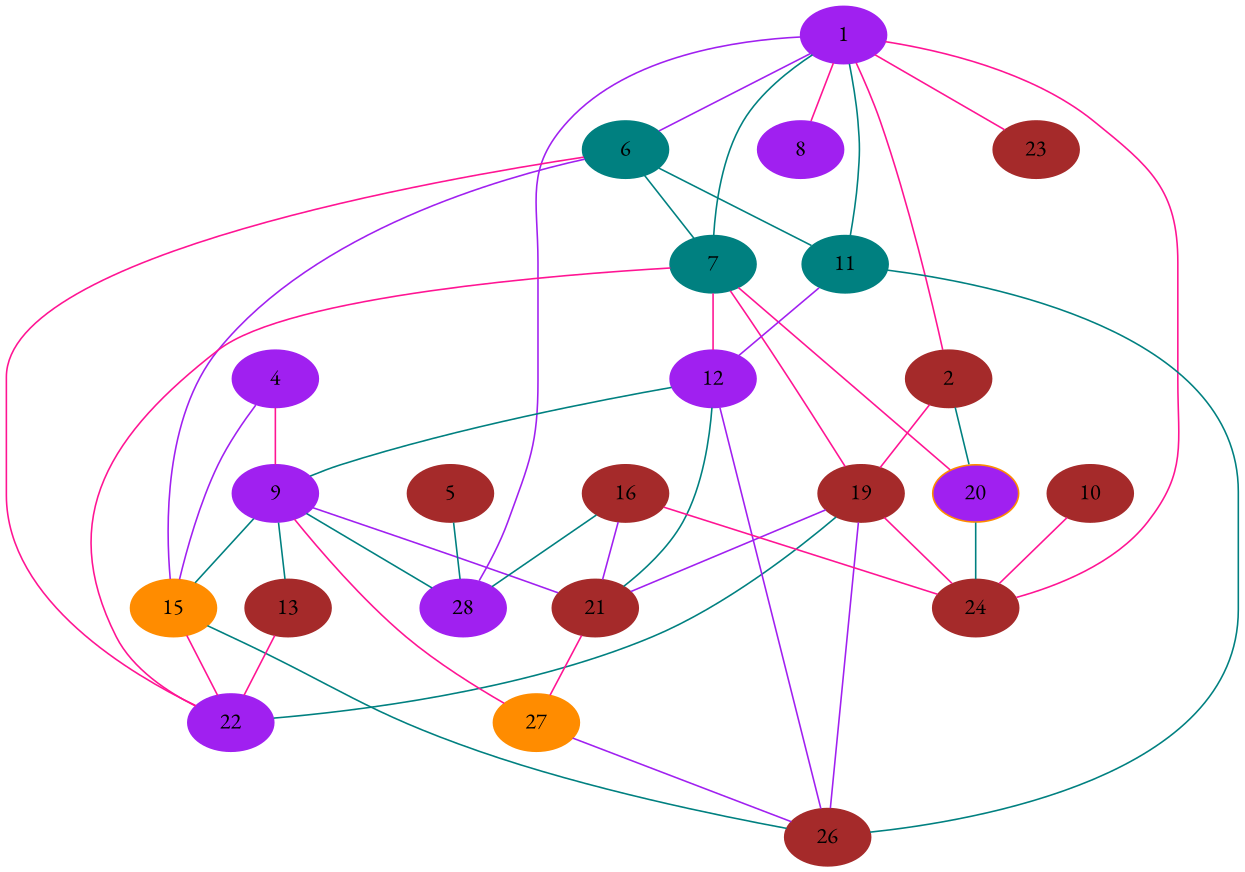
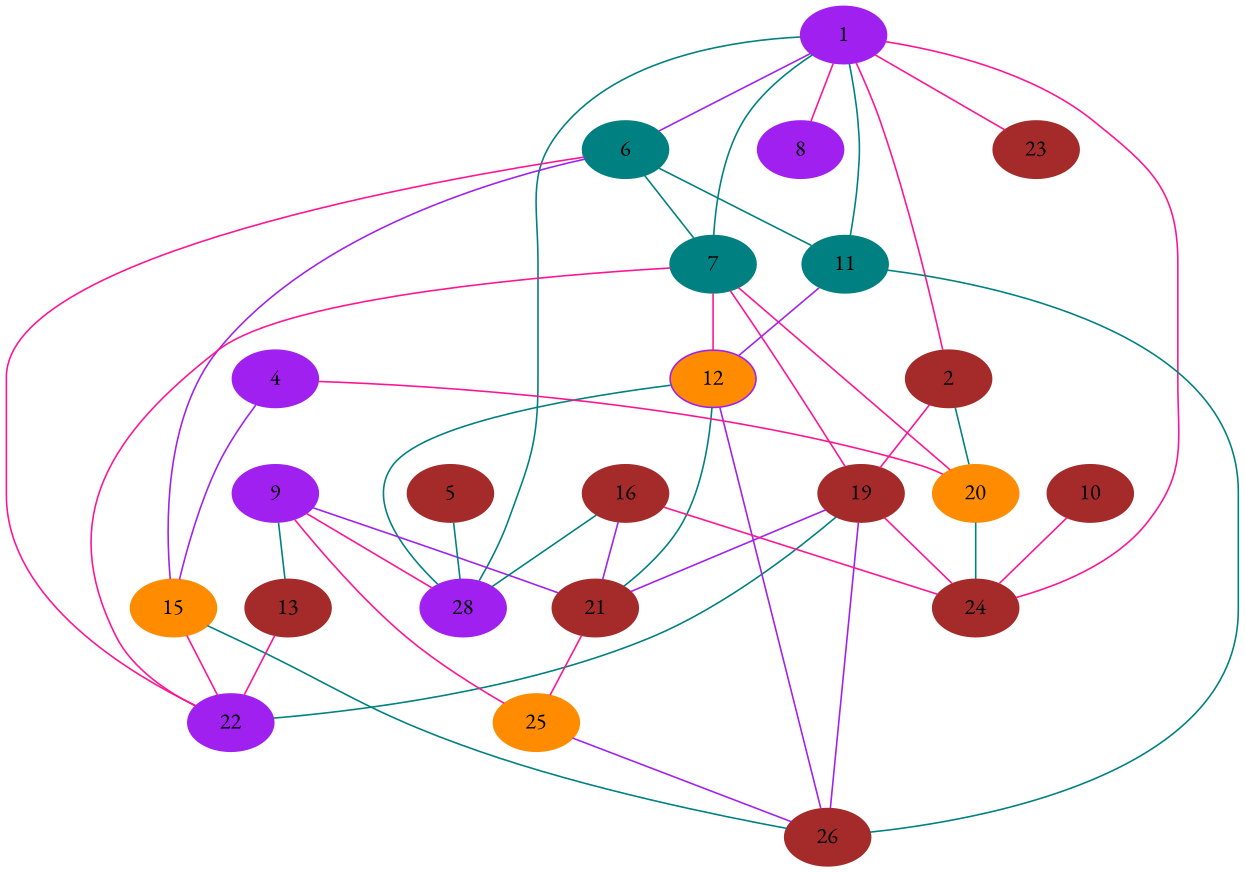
edge "1" -- "28": color purple -> teal
node "12": fillcolor purple -> darkorange
edge "12" -- "9": now "12" -- "28"
edge "4" -- "9": now "4" -- "20"
node "20": fillcolor purple -> darkorange
edge "9" -- "15": removed
edge "9" -- "28": color teal -> deeppink
node "27": label "27" -> "25"
